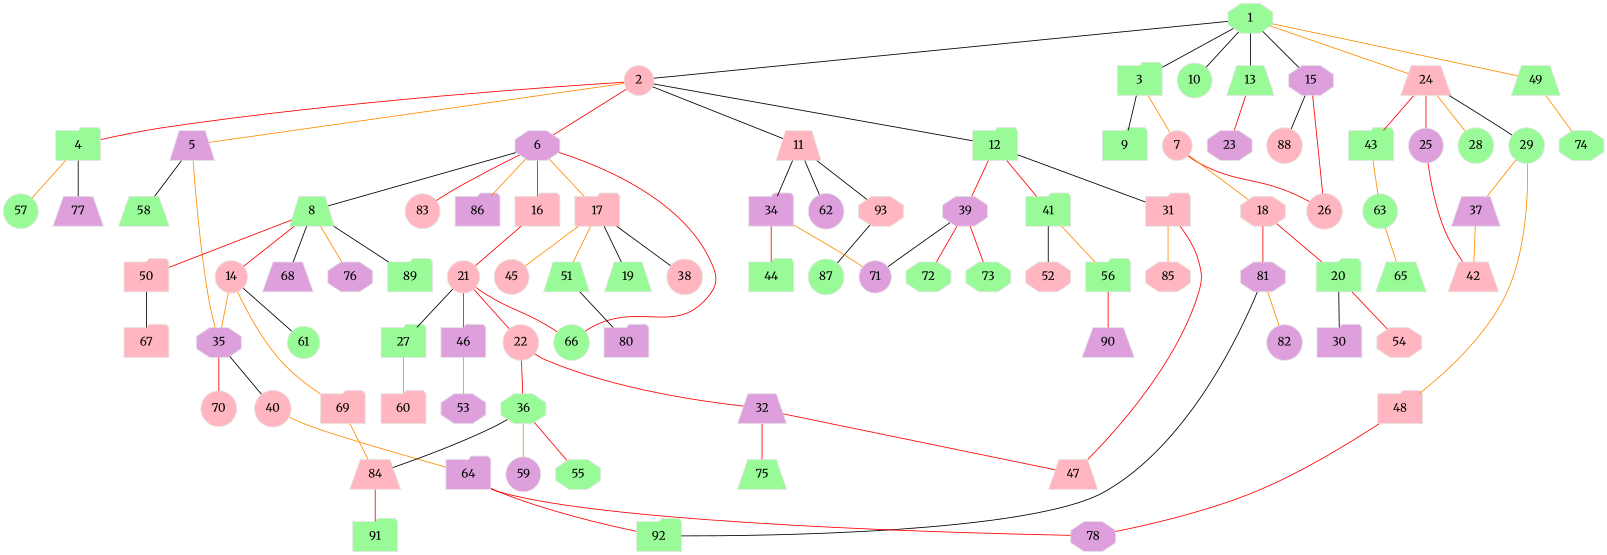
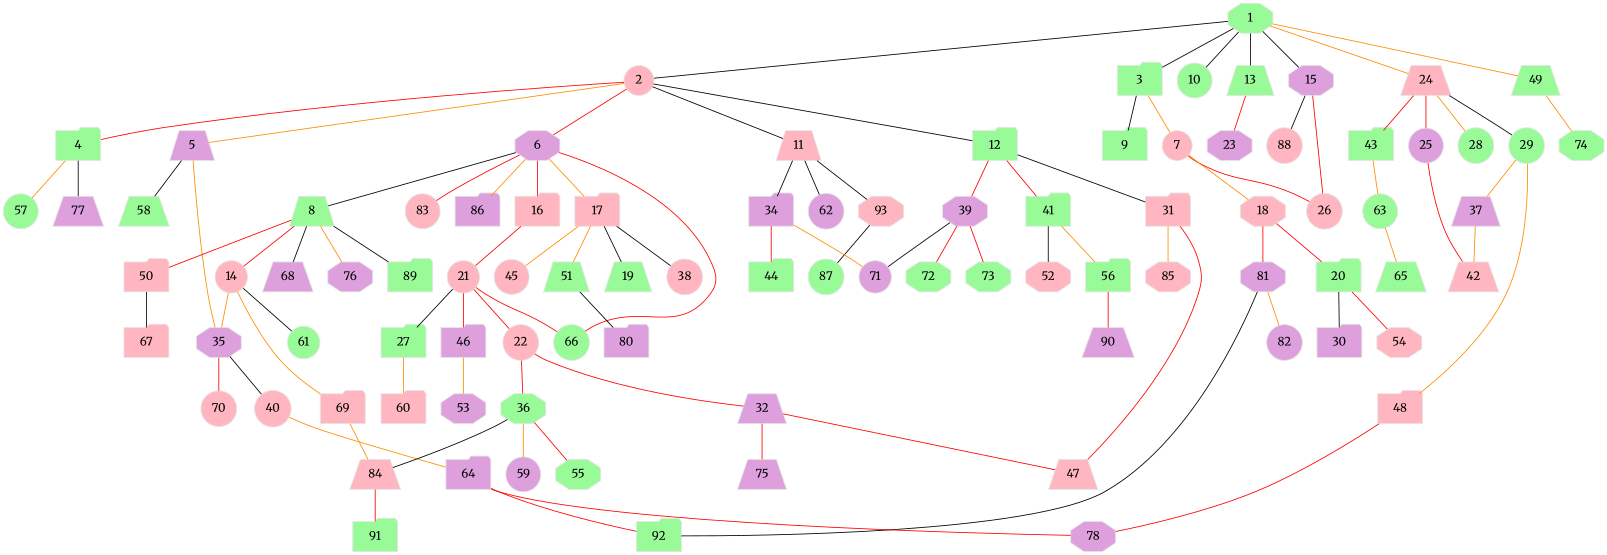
node "75": fillcolor palegreen -> plum
